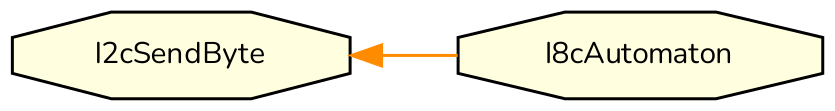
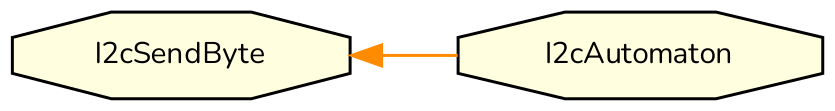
node "I8cAutomaton": label "I8cAutomaton" -> "I2cAutomaton"
